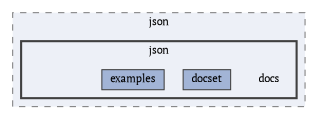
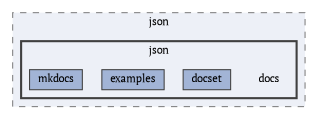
node "mkdocs": added
